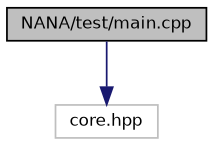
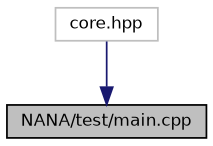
edge "NANA/test/main.cpp" -> "core.hpp": reversed
